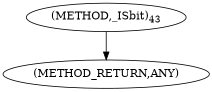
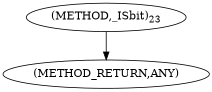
node "(METHOD,_ISbit)": text "43" -> "23"
